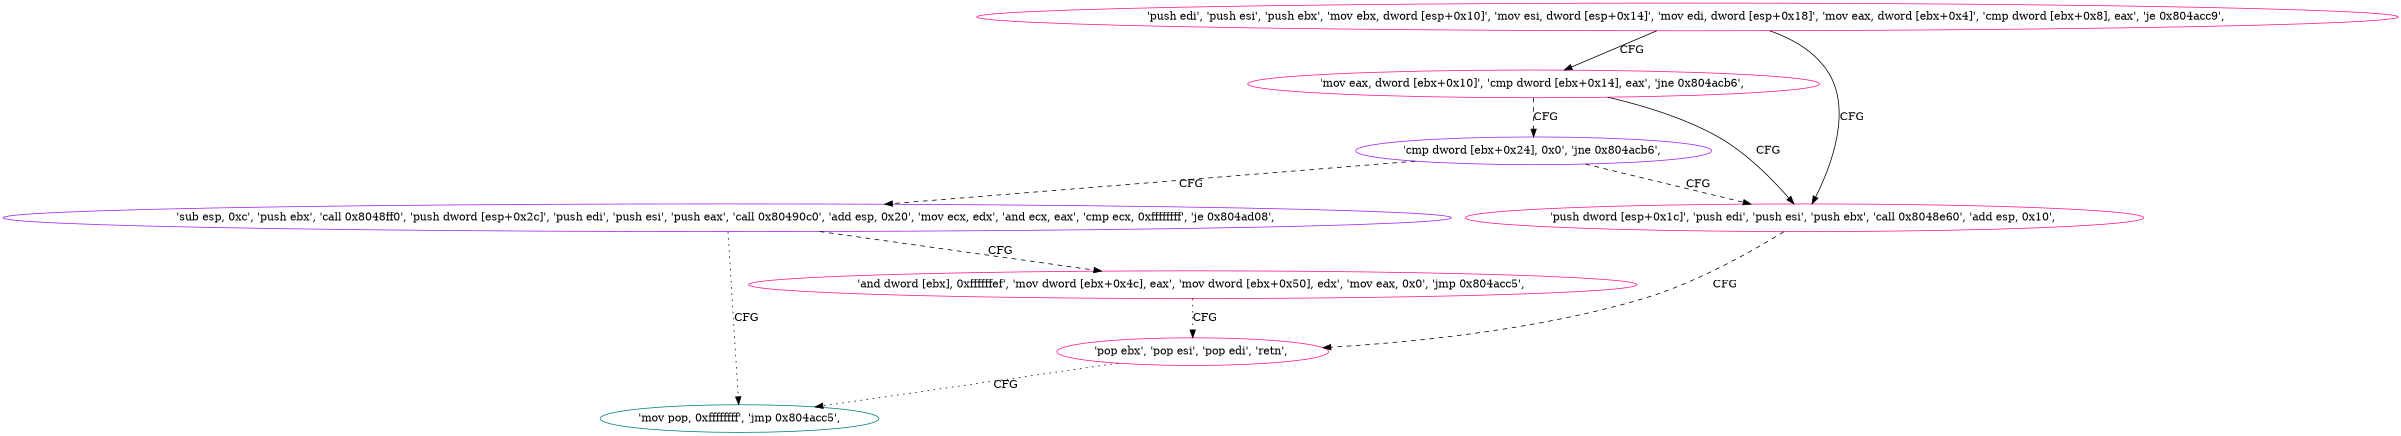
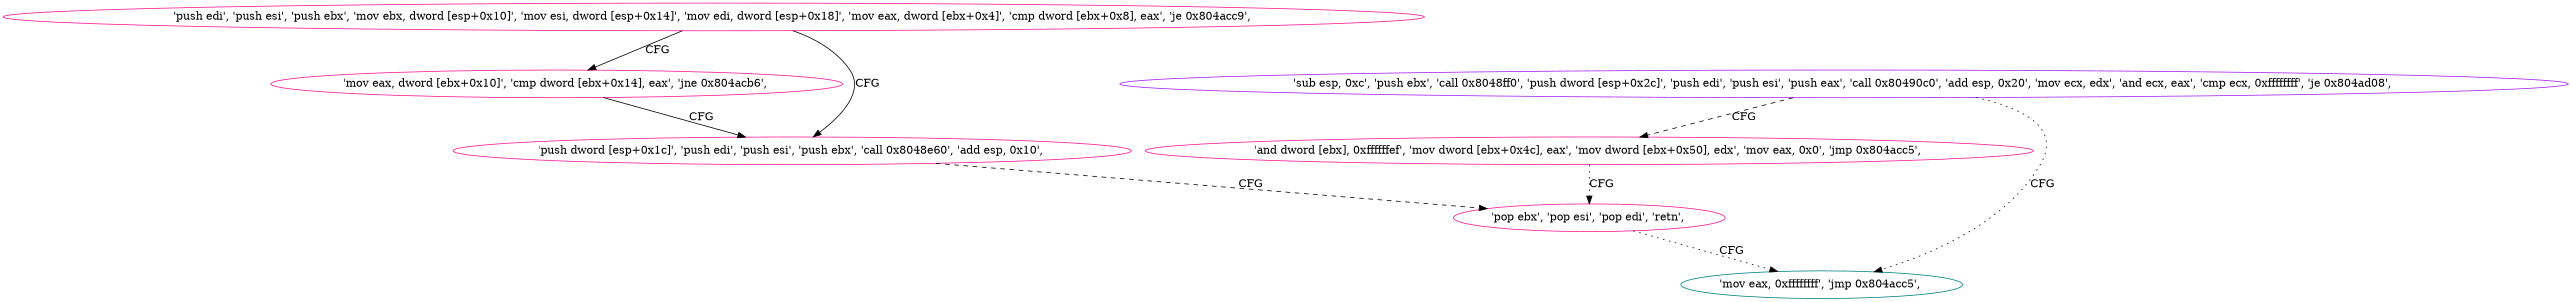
node "'cmp dword [ebx+0x24], 0x0', 'jne 0x804acb6',": removed
node "'mov pop, 0xffffffff', 'jmp 0x804acc5',": label "'mov pop, 0xffffffff', 'jmp 0x804acc5'," -> "'mov eax, 0xffffffff', 'jmp 0x804acc5',"
